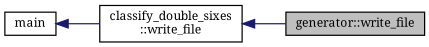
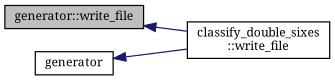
node "main": label "main" -> "generator"
edge "generator::write_file" -> "classify_double_sixes ::write_file": reversed
